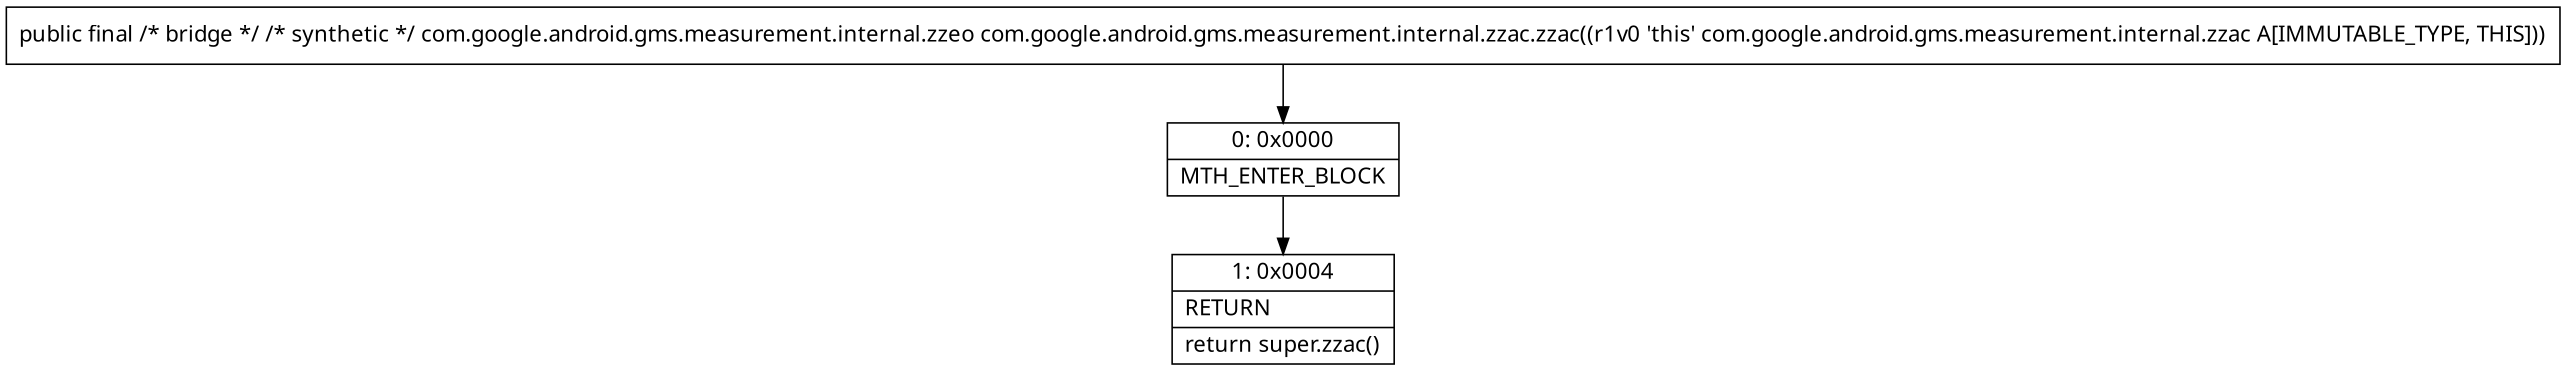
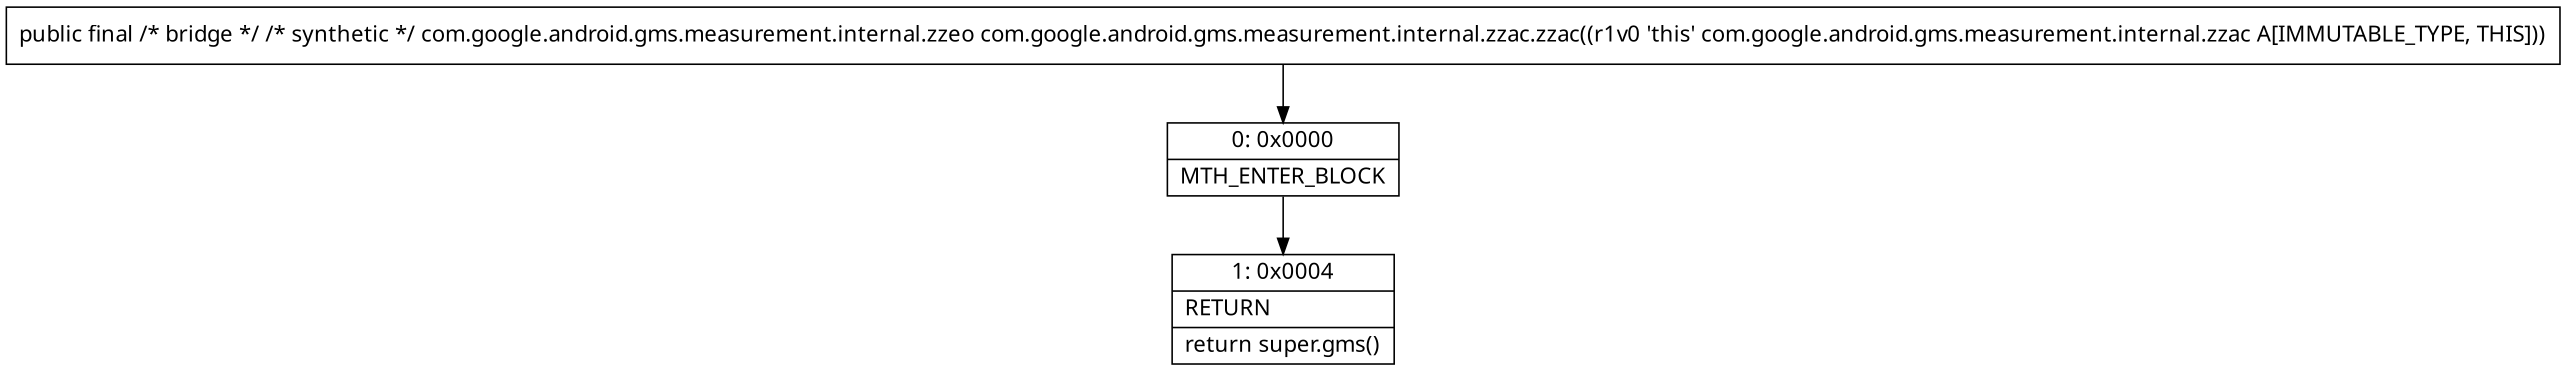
node "1: 0x0004": text "return super.zzac()" -> "return super.gms()"
